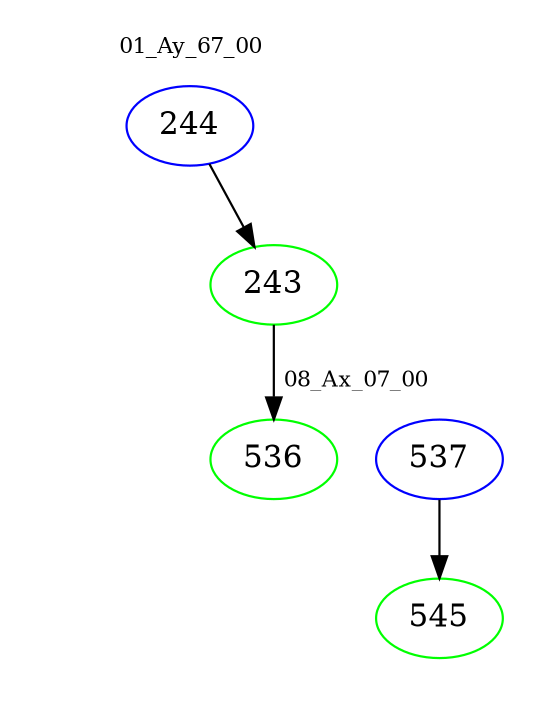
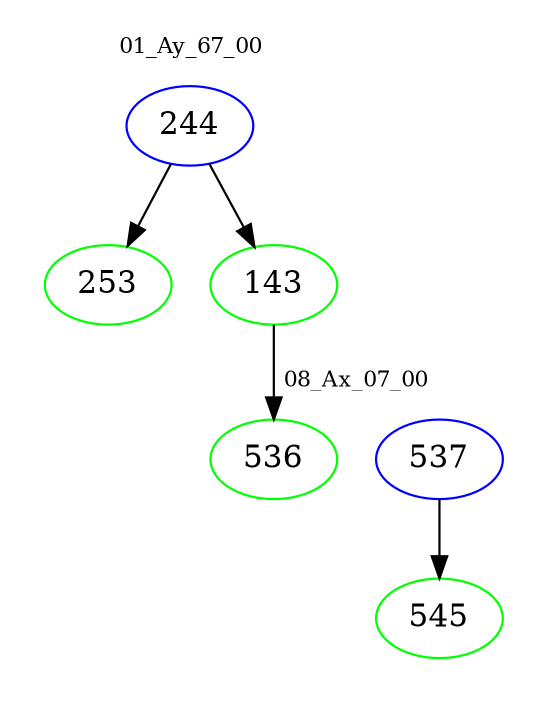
node "253": added
node "243": label "243" -> "143"
